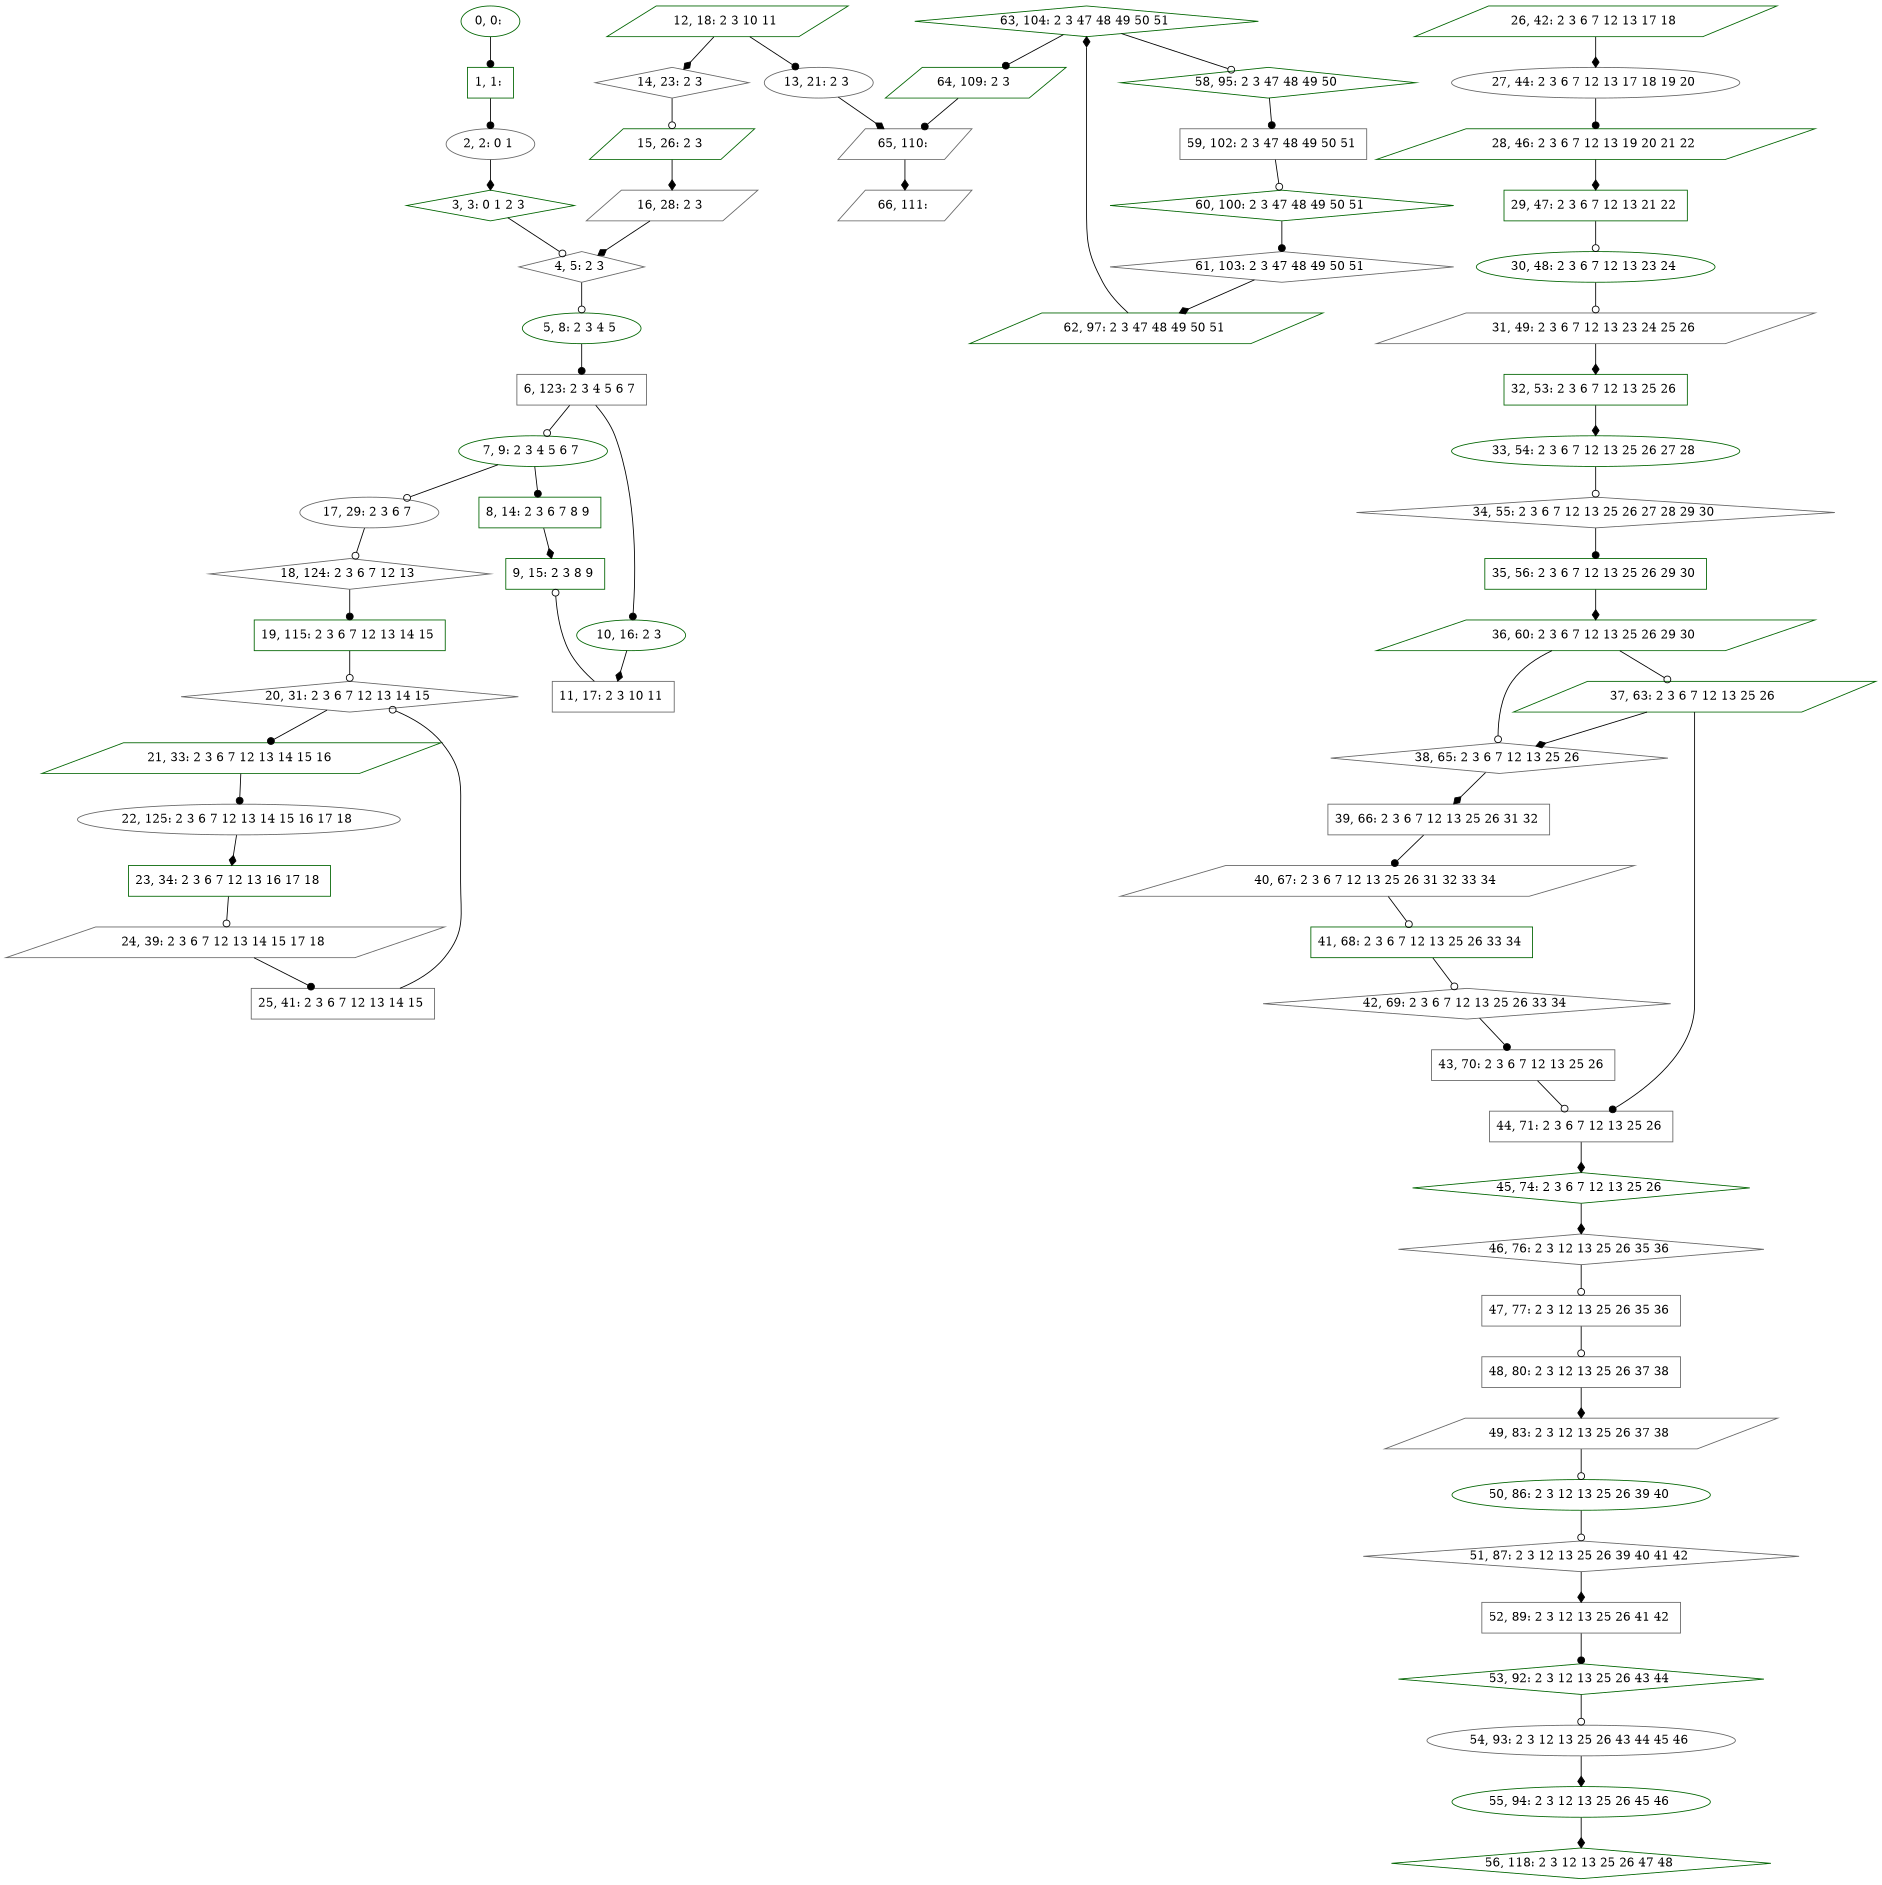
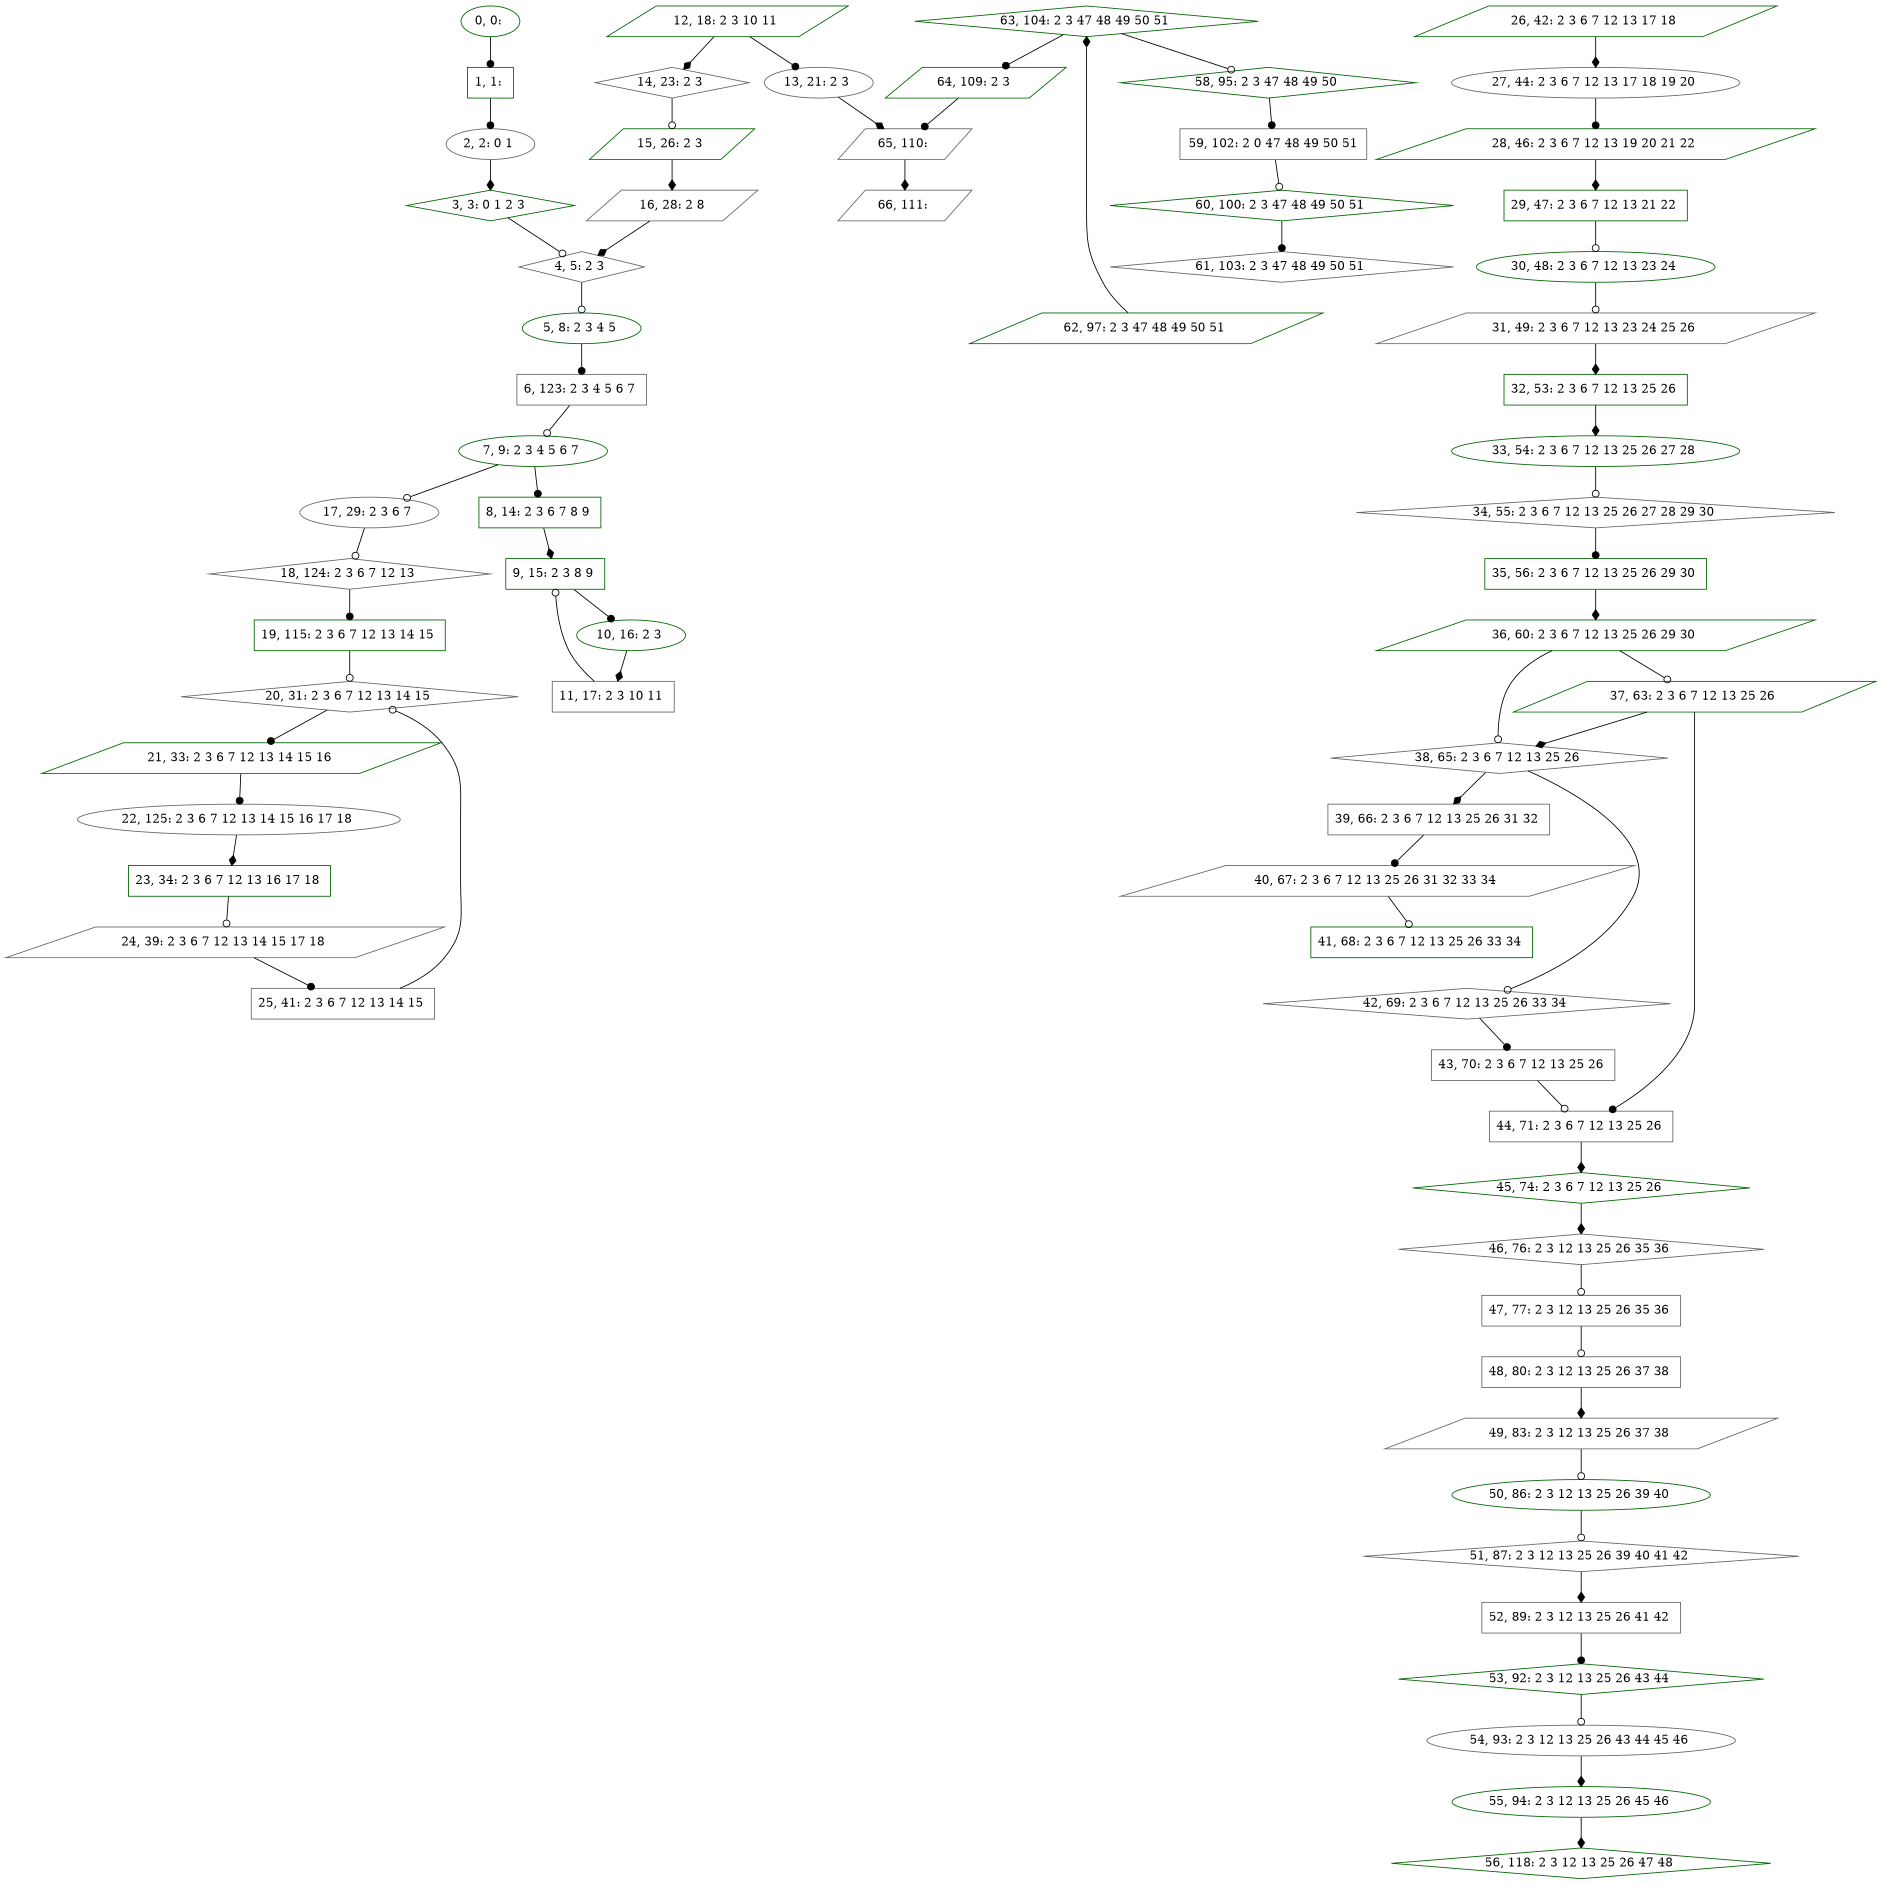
node "59, 102: 2 3 47 48 49 50 51": label "59, 102: 2 3 47 48 49 50 51" -> "59, 102: 2 0 47 48 49 50 51"
node "16, 28: 2 3": label "16, 28: 2 3" -> "16, 28: 2 8"
edge "61, 103: 2 3 47 48 49 50 51" -> "62, 97: 2 3 47 48 49 50 51": removed
edge "6, 123: 2 3 4 5 6 7" -> "10, 16: 2 3": now "9, 15: 2 3 8 9" -> "10, 16: 2 3"
edge "41, 68: 2 3 6 7 12 13 25 26 33 34" -> "42, 69: 2 3 6 7 12 13 25 26 33 34": now "38, 65: 2 3 6 7 12 13 25 26" -> "42, 69: 2 3 6 7 12 13 25 26 33 34"
